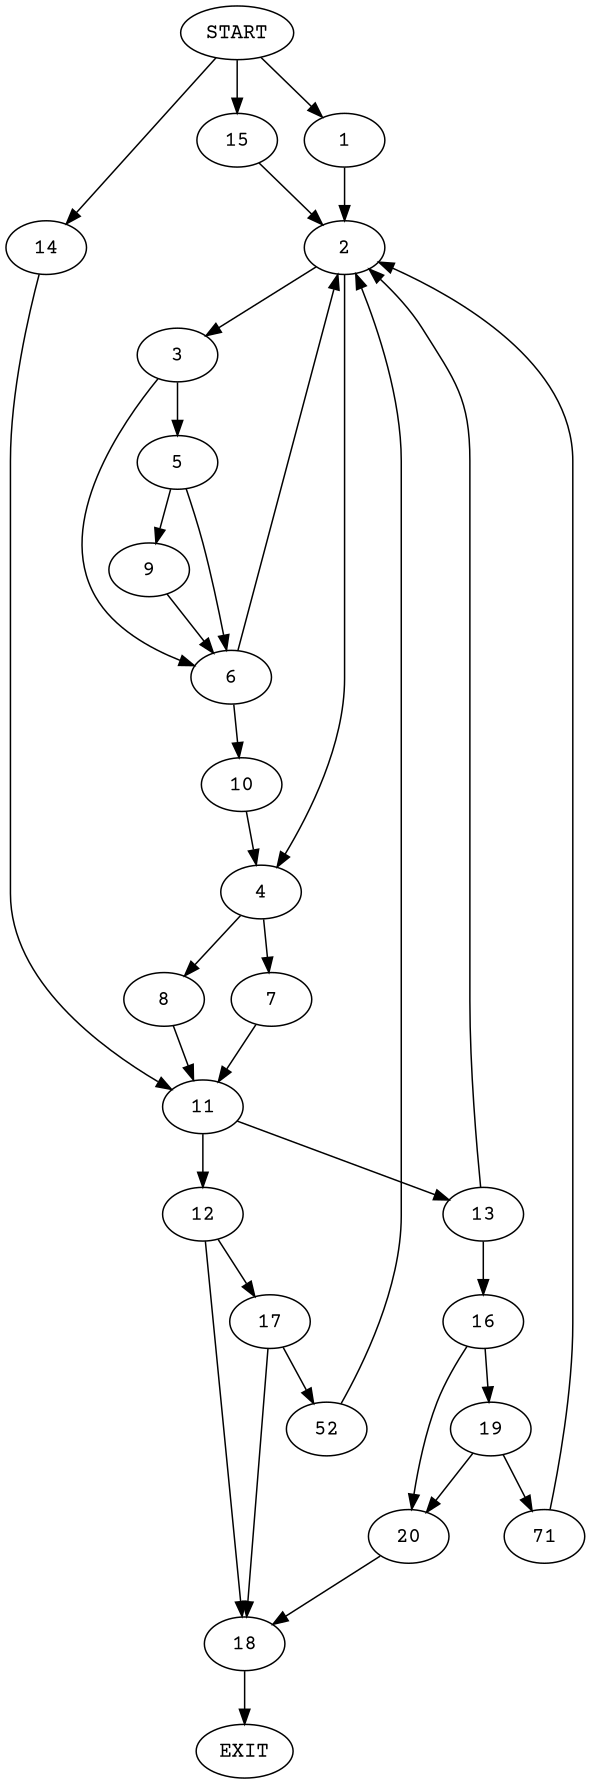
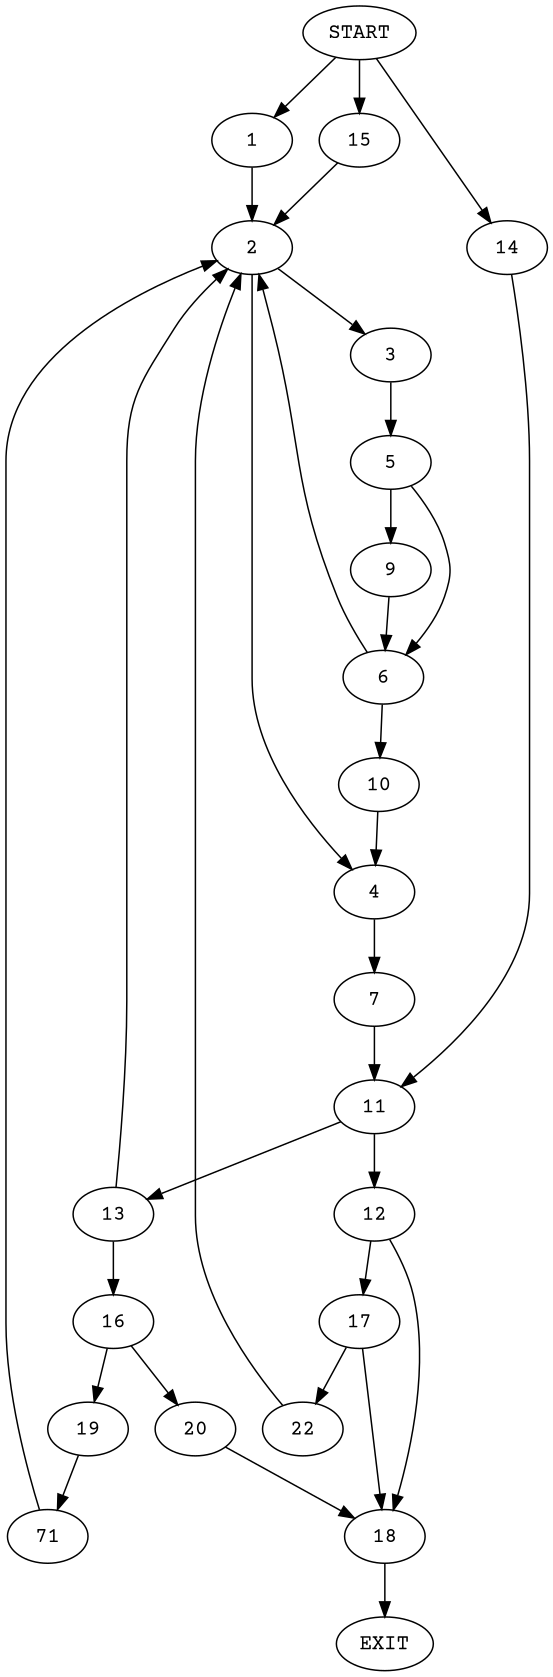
edge "3" -> "6": removed
node "8": removed
node "52": label "52" -> "22"
edge "19" -> "20": removed
